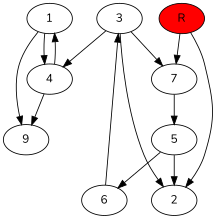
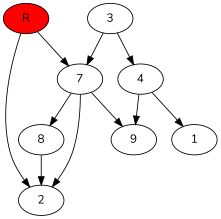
edge "1" -> "4": removed
edge "1" -> "9": now "7" -> "9"
edge "3" -> "2": now "7" -> "2"
node "5": label "5" -> "8"
node "6": removed
